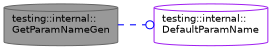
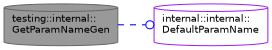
node "testing::internal:: DefaultParamName": label "testing::internal:: DefaultParamName" -> "internal::internal:: DefaultParamName"
